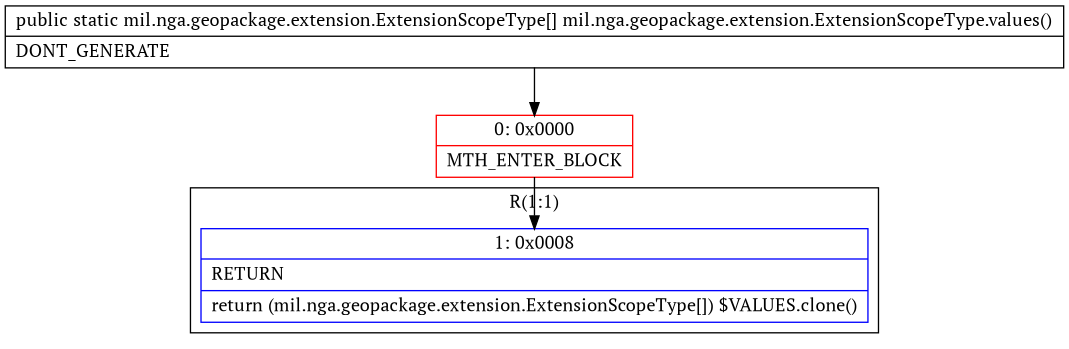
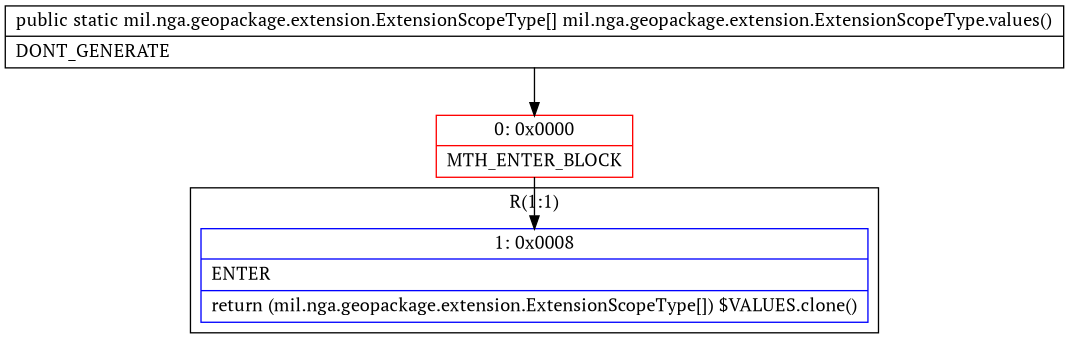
node "1: 0x0008": text "RETURN" -> "ENTER"
